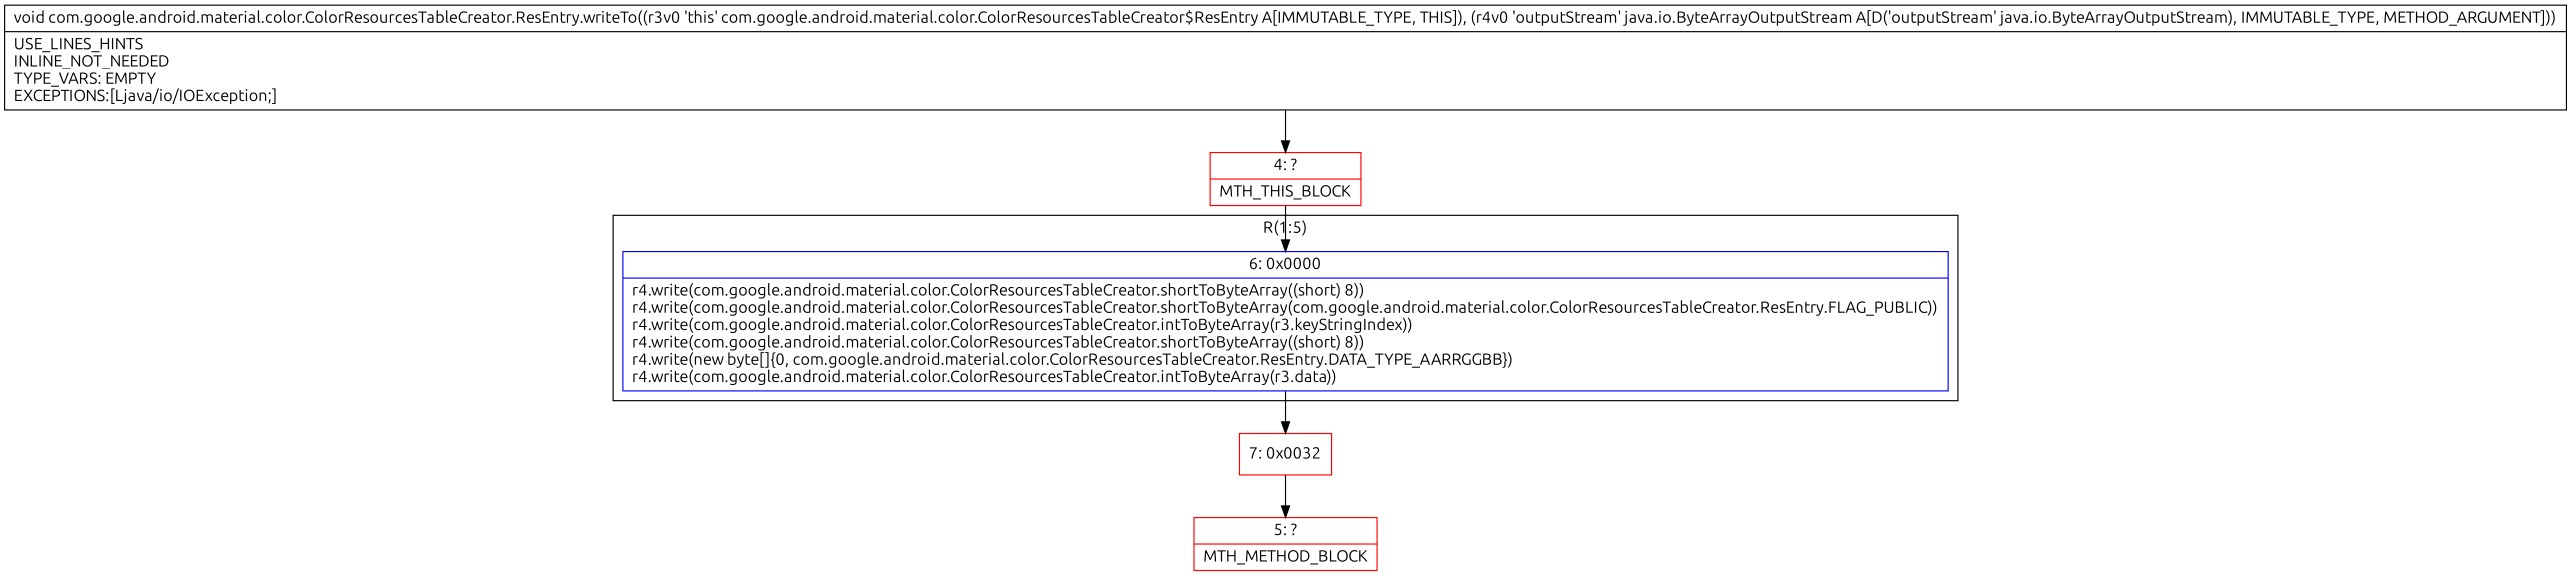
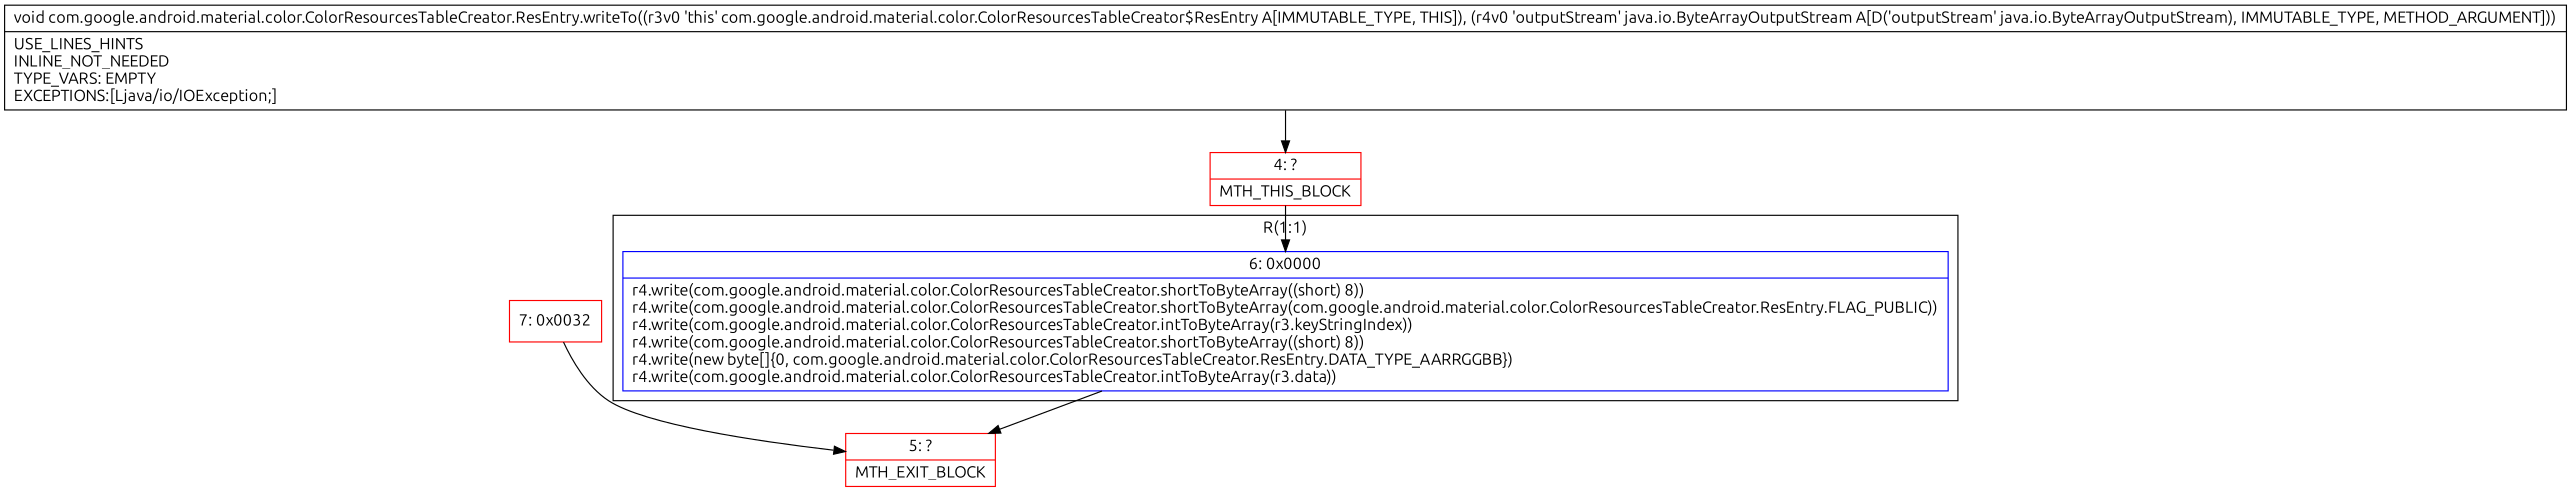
cluster "R(1:5)": label "R(1:5)" -> "R(1:1)"
edge "6: 0x0000" -> "7: 0x0032": now "6: 0x0000" -> "5: ?"
node "5: ?": text "MTH_METHOD_BLOCK" -> "MTH_EXIT_BLOCK"
